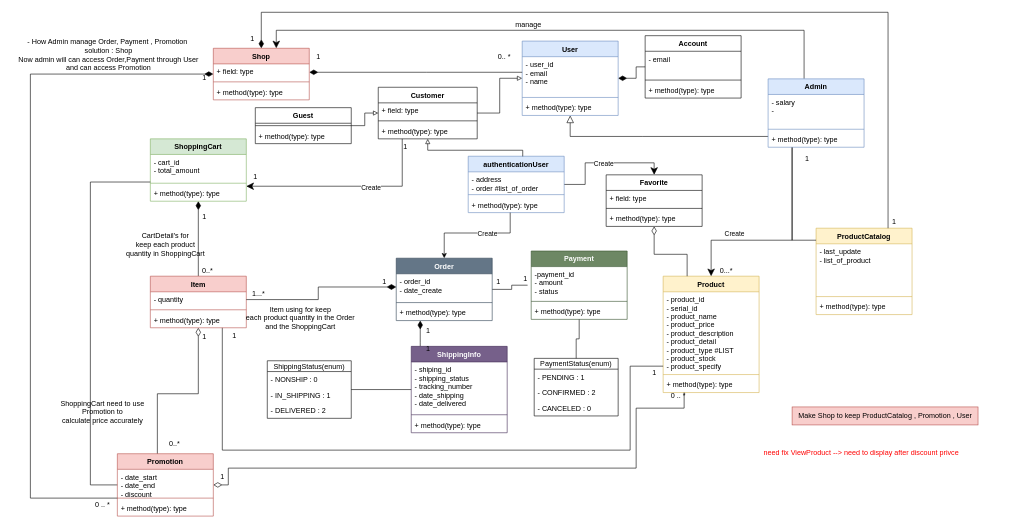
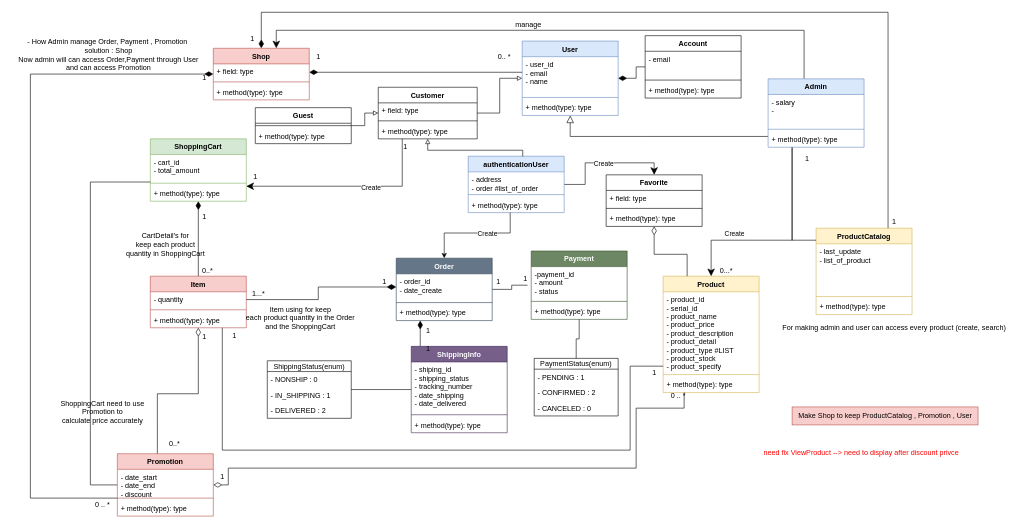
node "For making admin and user can access every product (create, search)": added
